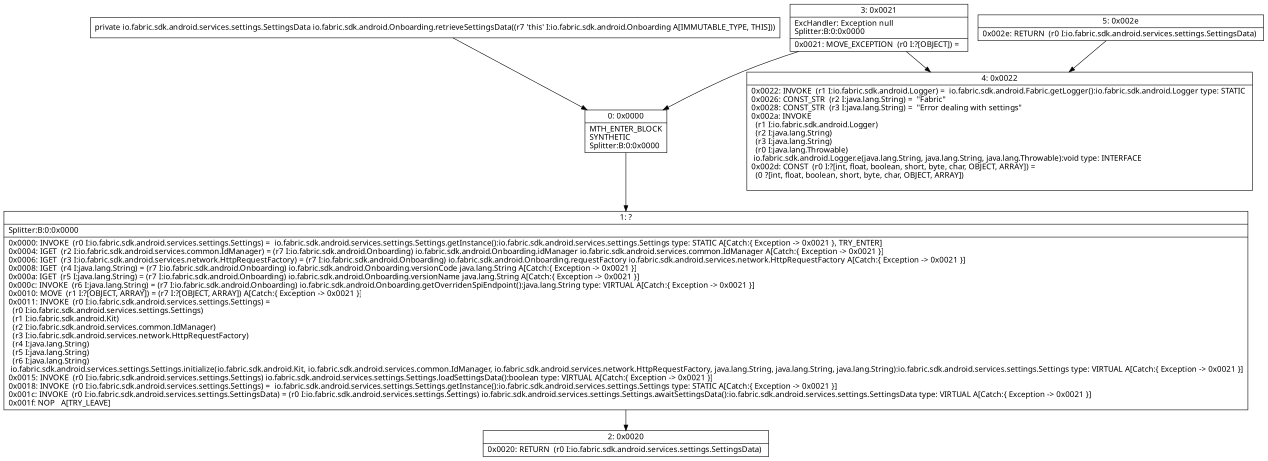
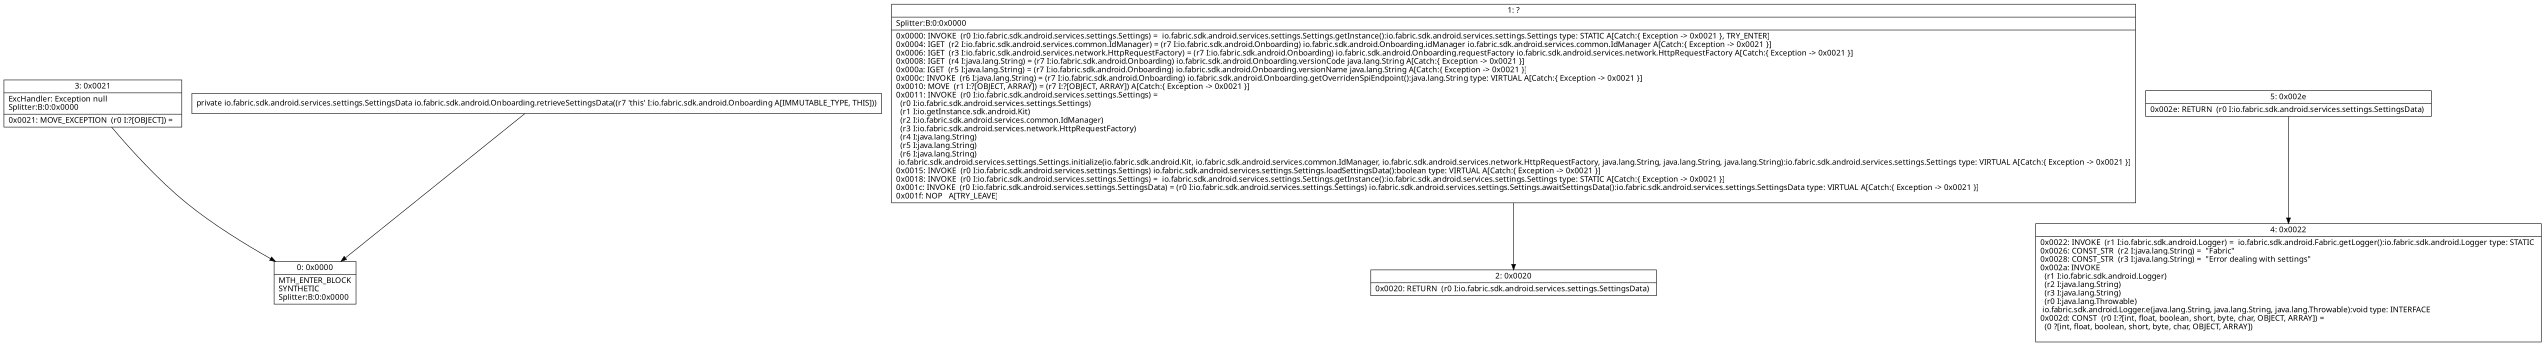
edge "3: 0x0021" -> "4: 0x0022": removed
edge "0: 0x0000" -> "1: ?": removed
node "1: ?": text "(r1 I:io.fabric.sdk.android.Kit)" -> "(r1 I:io.getInstance.sdk.android.Kit)"
